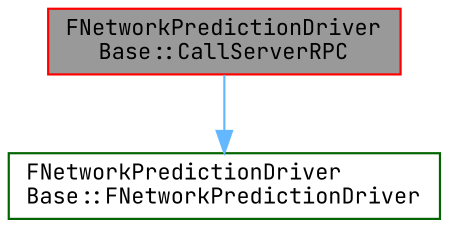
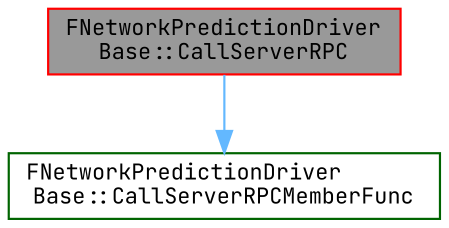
node "FNetworkPredictionDriver Base::FNetworkPredictionDriver": label "FNetworkPredictionDriver Base::FNetworkPredictionDriver" -> "FNetworkPredictionDriver Base::CallServerRPCMemberFunc"
